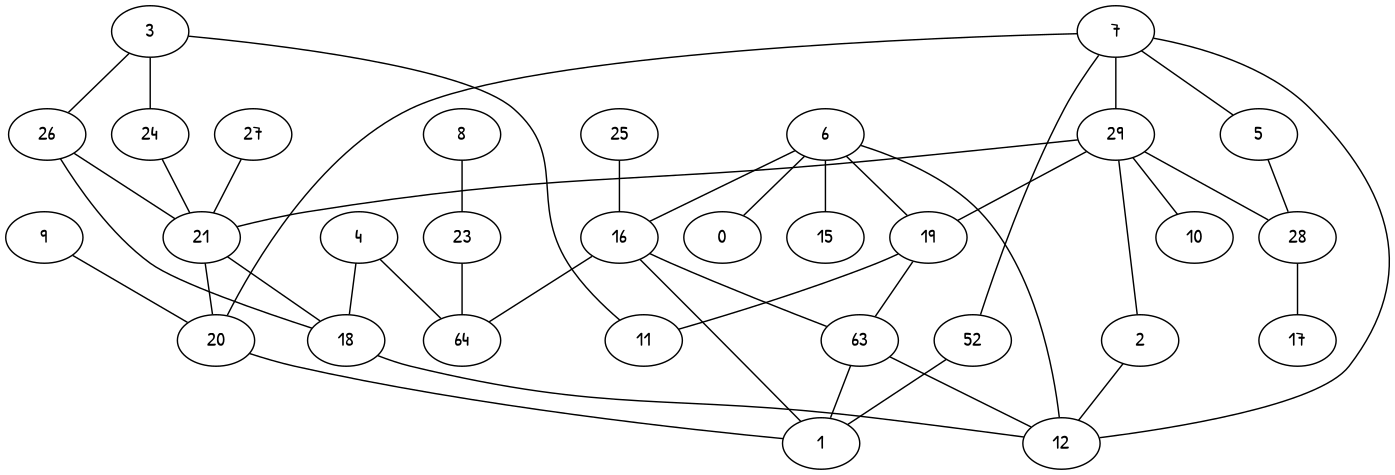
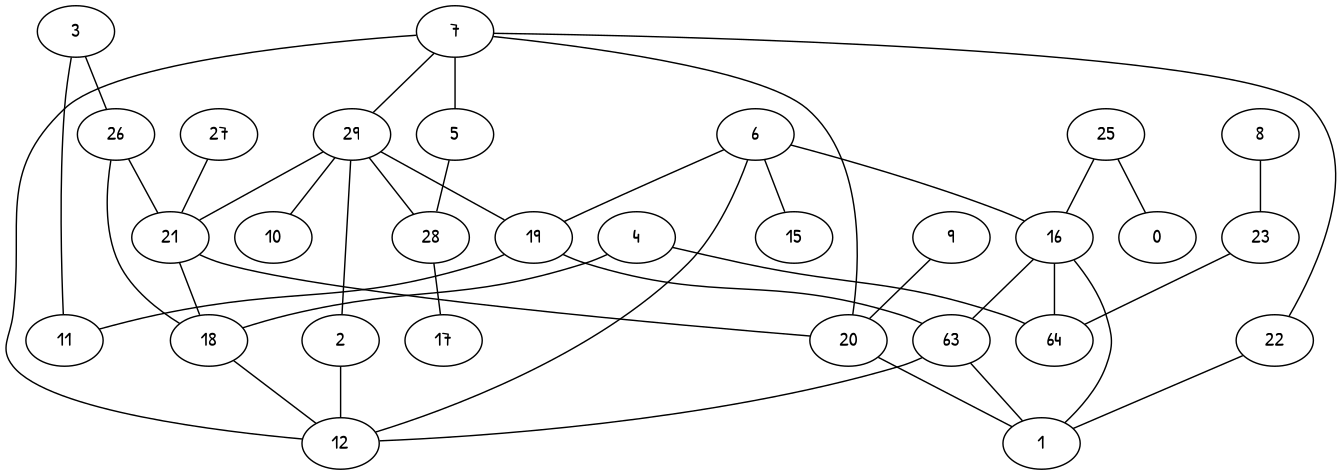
node "24": removed
edge "6" -- "0": now "25" -- "0"
node "52": label "52" -> "22"
